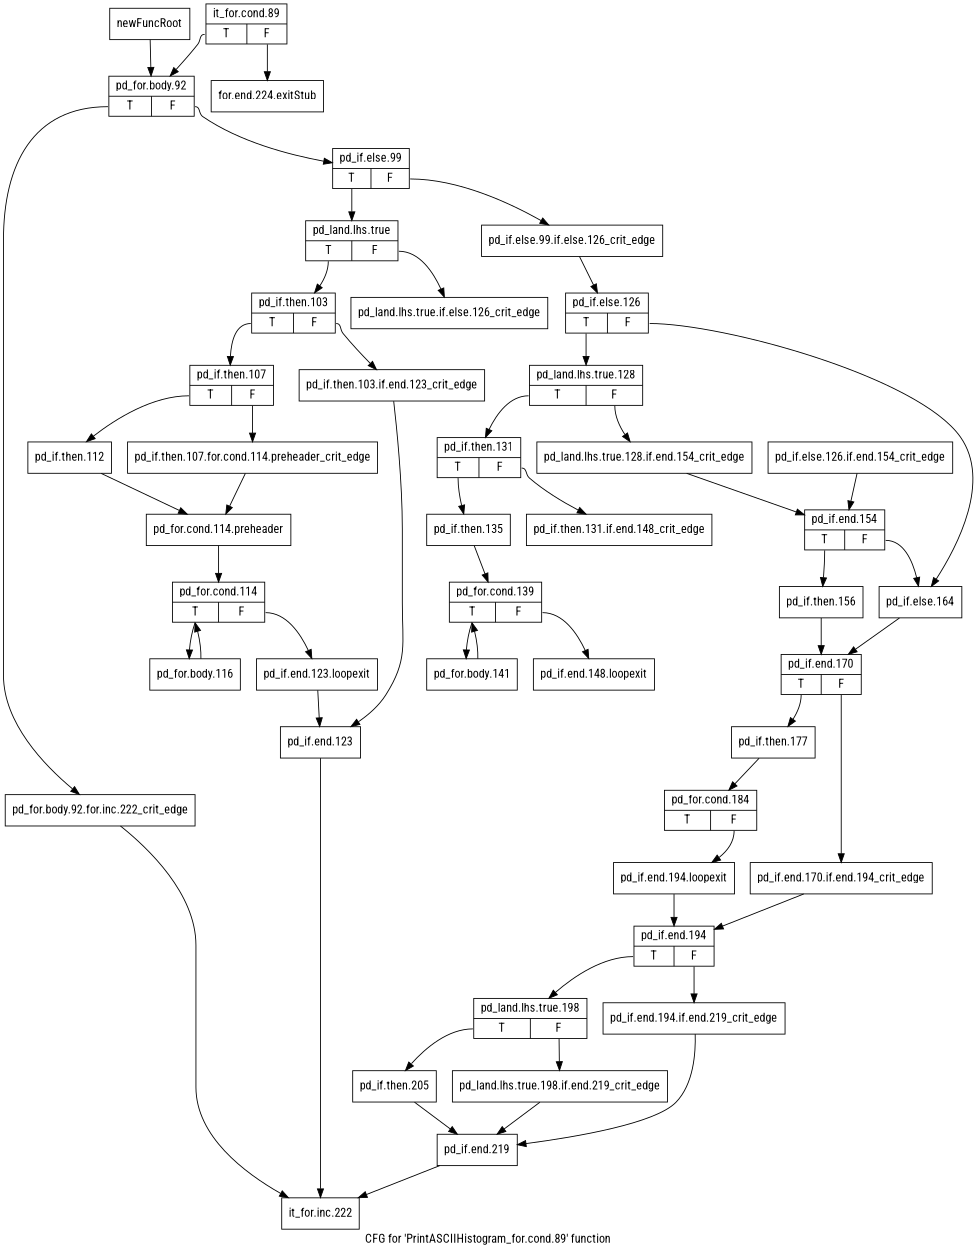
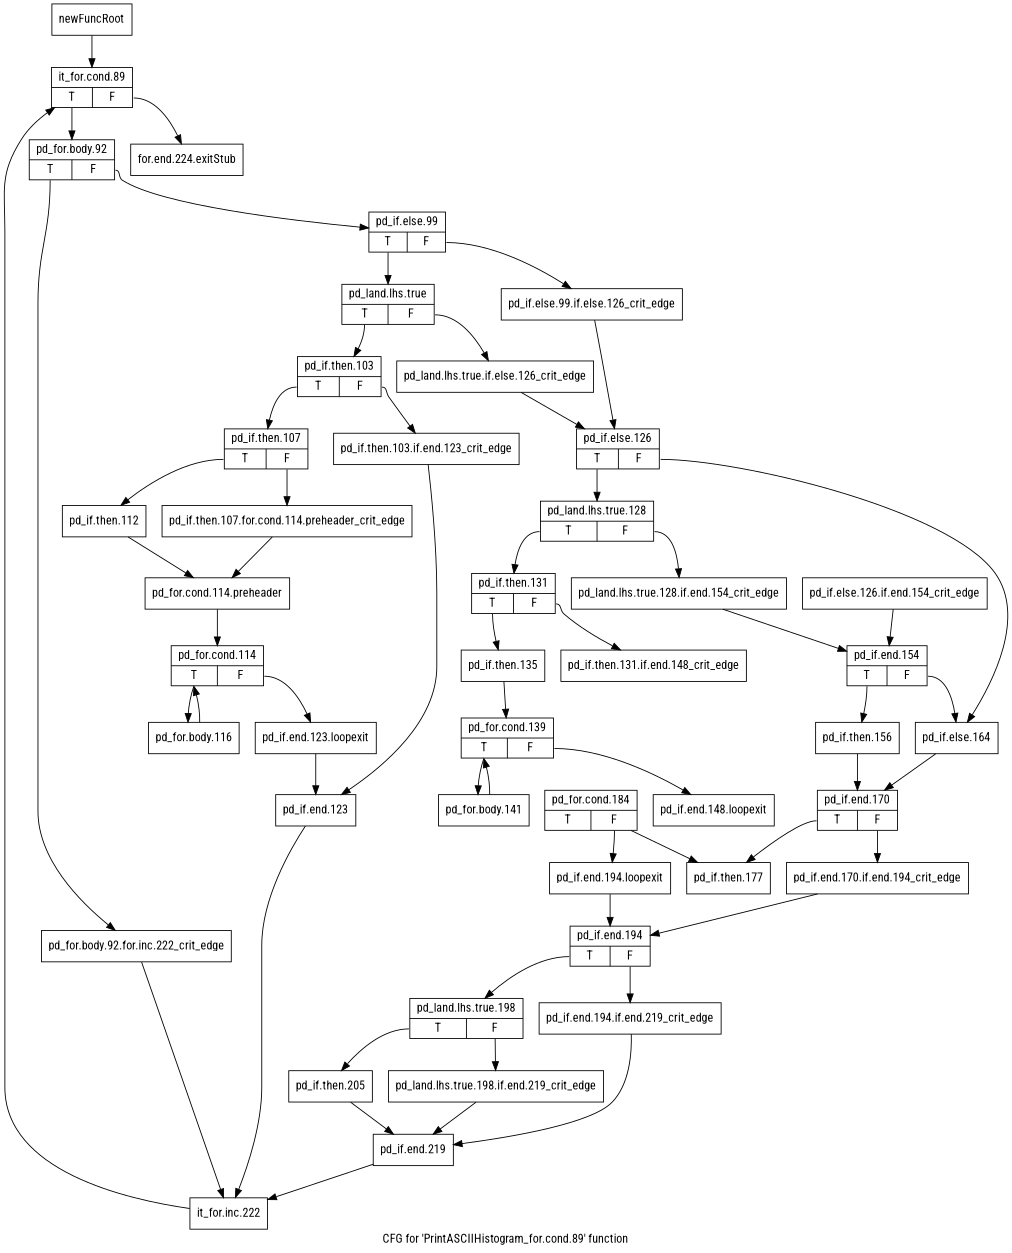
edge "newFuncRoot" -> "pd_for.body.92": now "newFuncRoot" -> "it_for.cond.89"
edge "pd_land.lhs.true.if.else.126_crit_edge" -> "pd_if.else.126": added
edge "it_for.inc.222" -> "it_for.cond.89": added
edge "pd_if.then.177" -> "pd_for.cond.184": reversed
